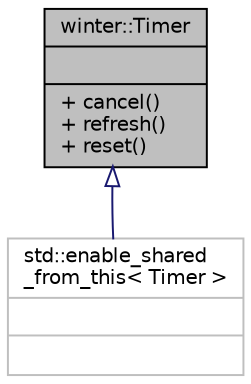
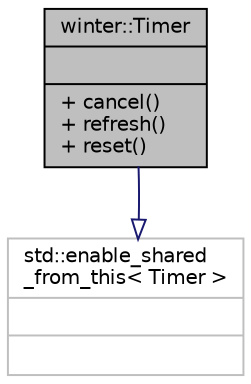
edge "std::enable_shared" -> "winter::Timer": reversed
